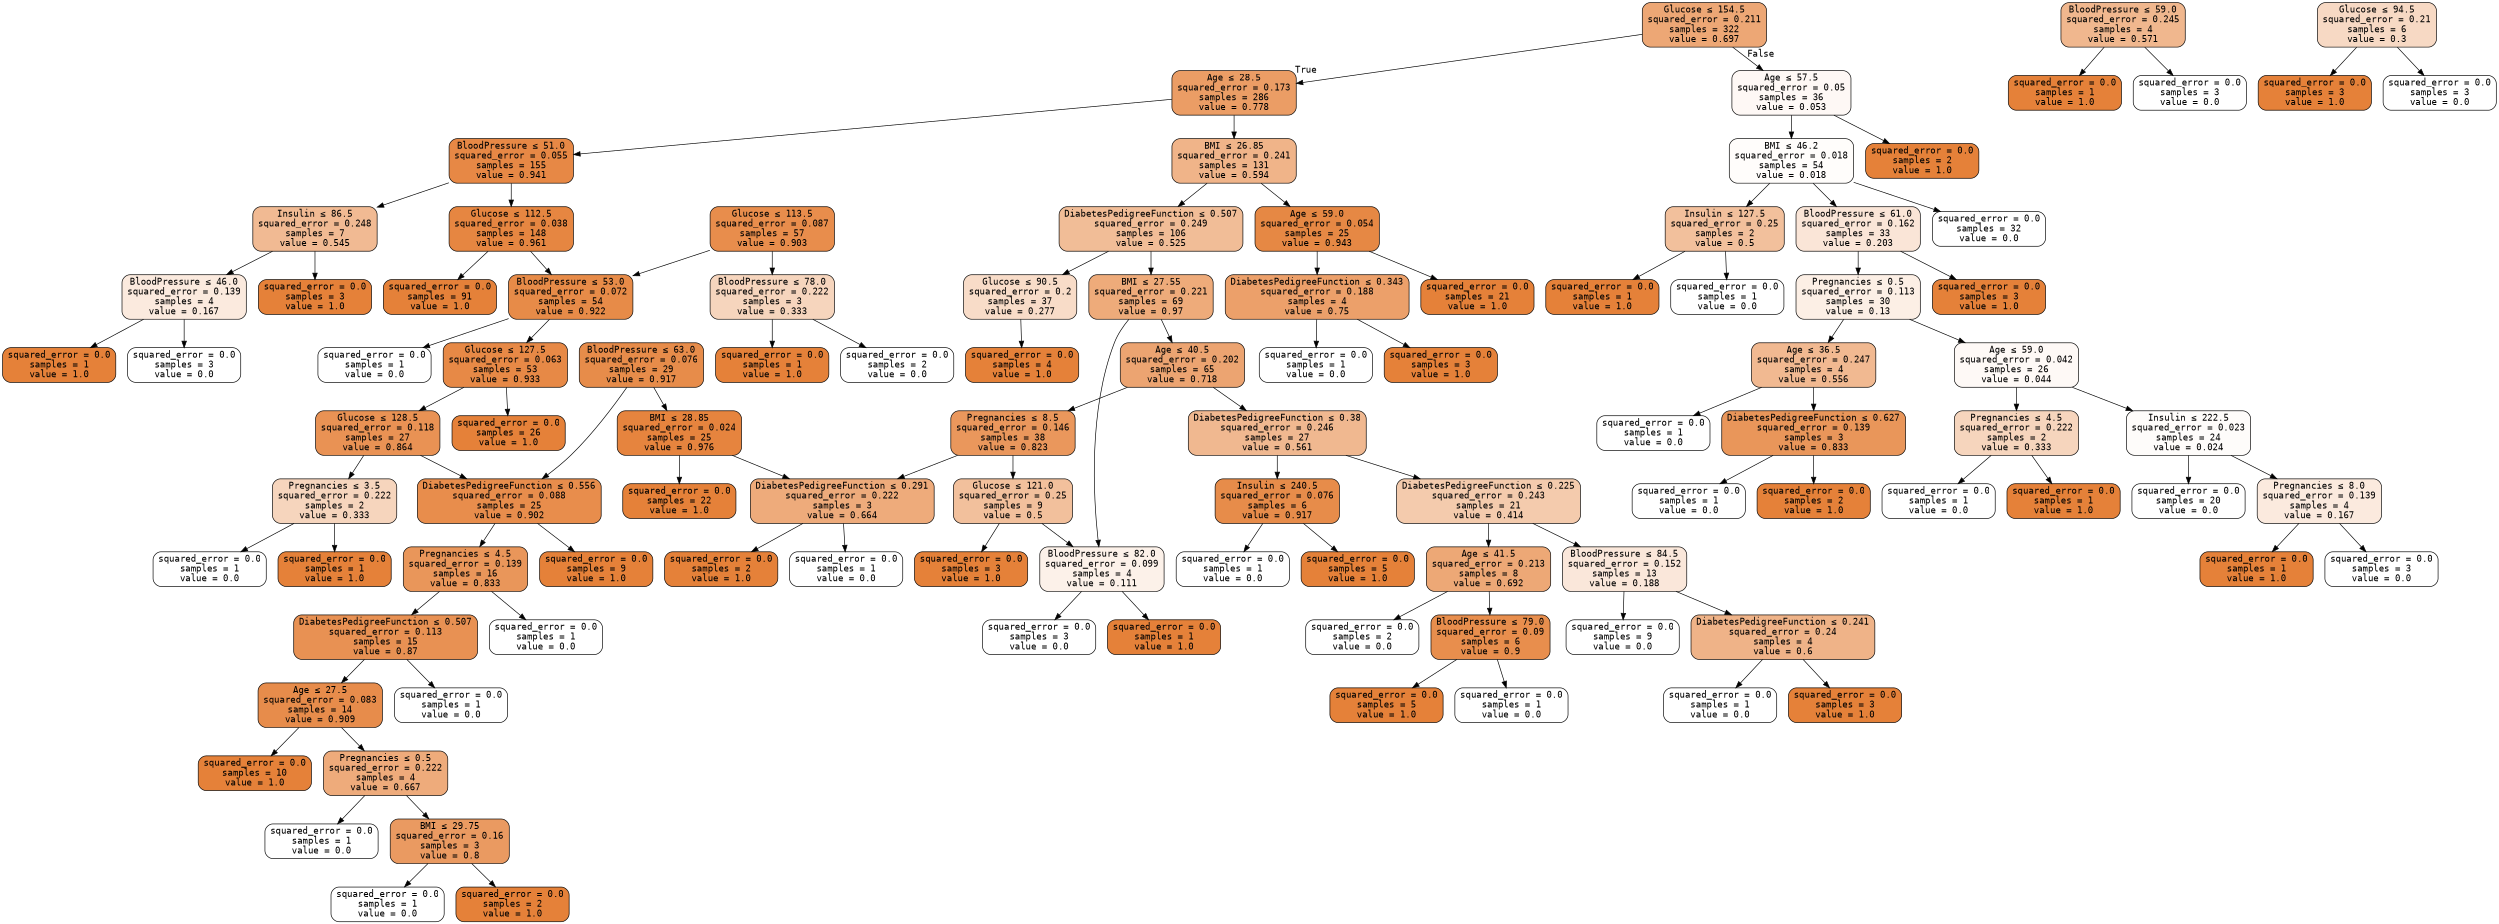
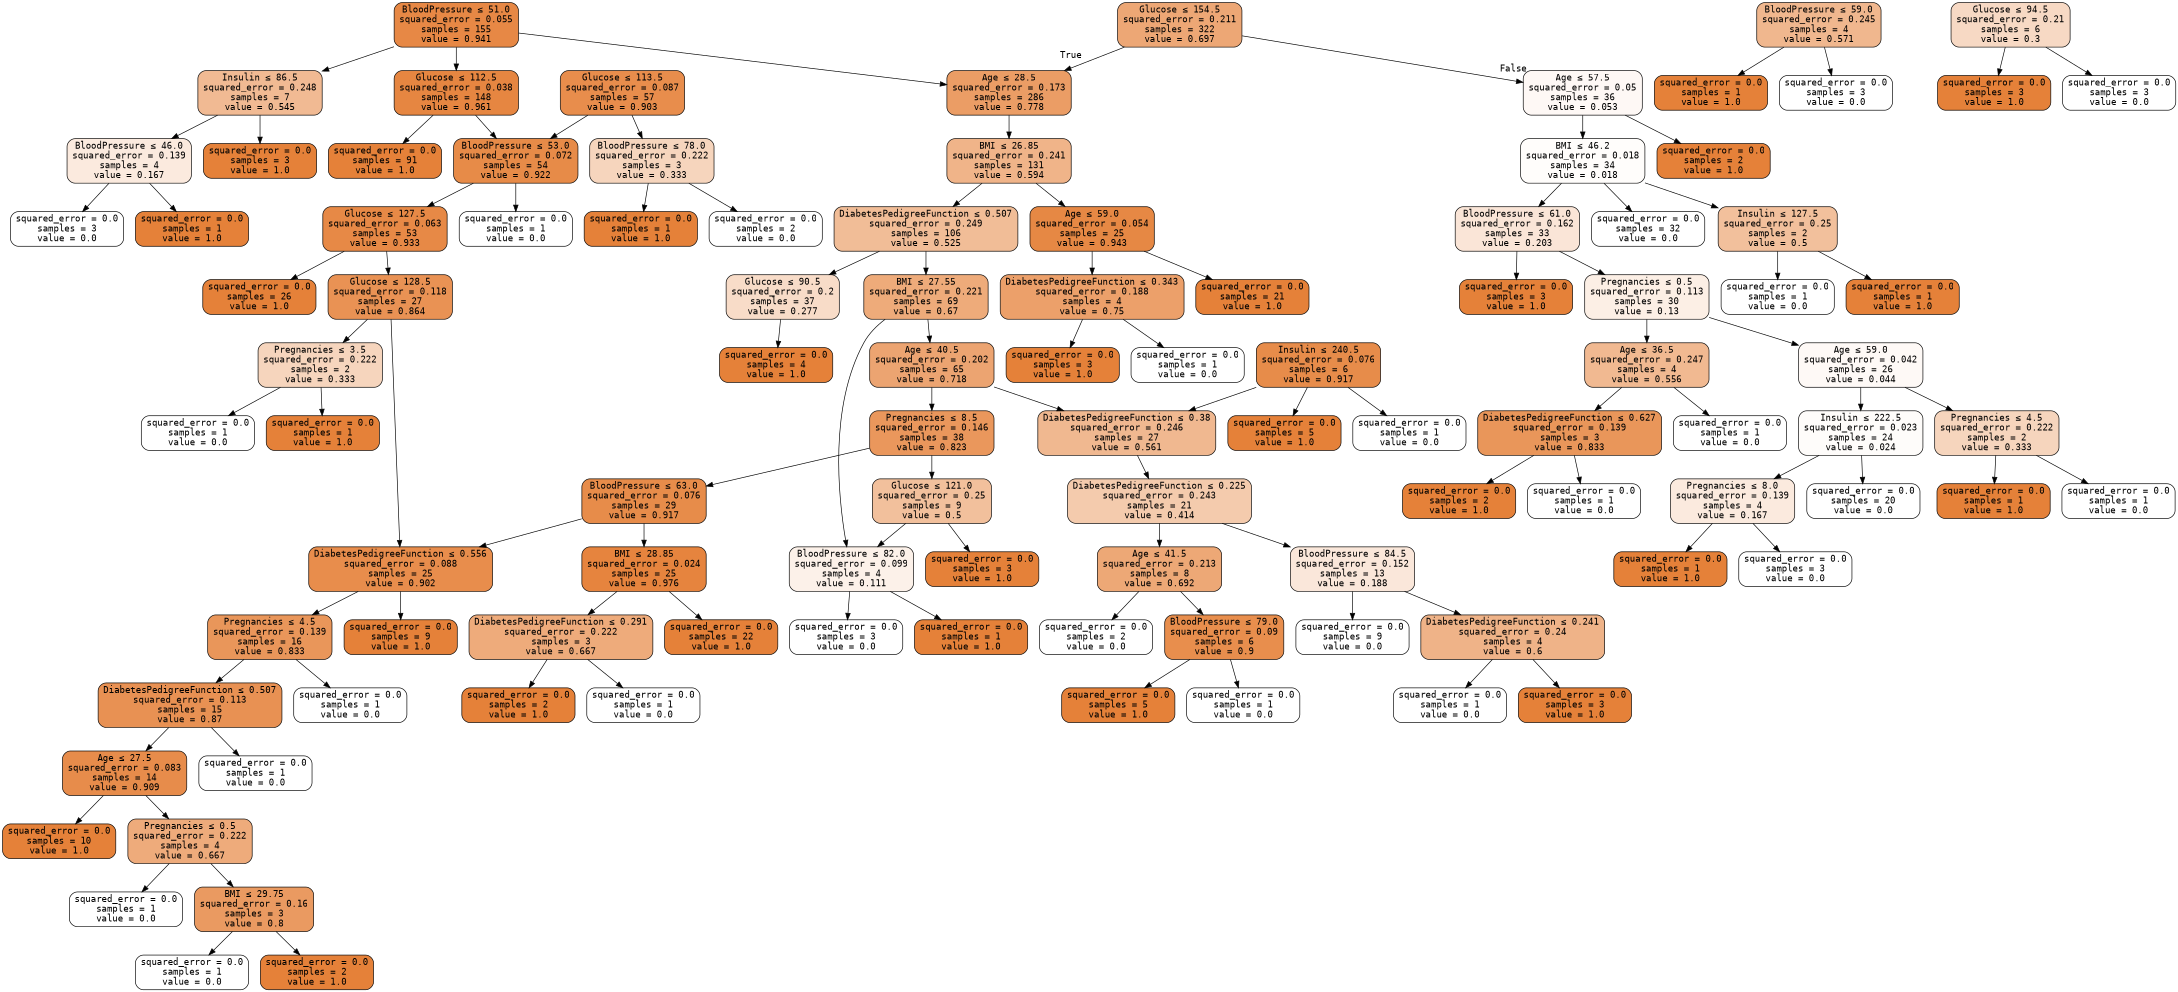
edge "Age ≤ 28.5" -> "BloodPressure ≤ 51.0": reversed
node "BMI ≤ 46.2": text "samples = 54" -> "samples = 34"
node "BMI ≤ 27.55": text "value = 0.97" -> "value = 0.67"
edge "DiabetesPedigreeFunction ≤ 0.38" -> "Insulin ≤ 240.5": reversed
edge "Pregnancies ≤ 8.5" -> "DiabetesPedigreeFunction ≤ 0.291": now "Pregnancies ≤ 8.5" -> "BloodPressure ≤ 63.0"
node "DiabetesPedigreeFunction ≤ 0.291": text "value = 0.664" -> "value = 0.667"
